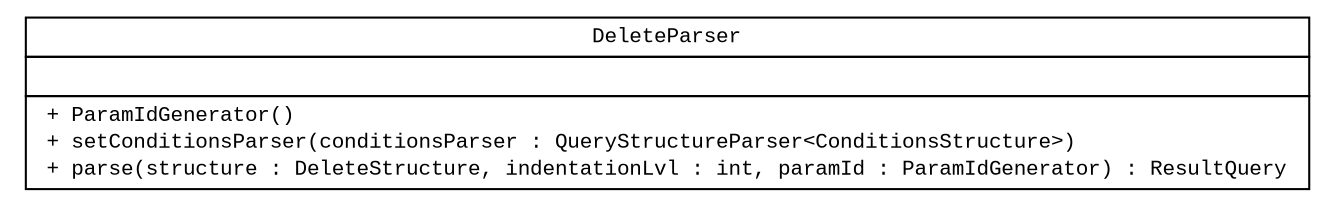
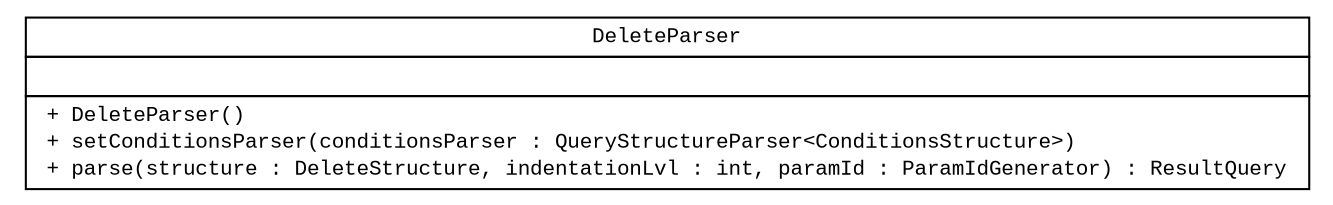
node "DeleteParser": text "+ ParamIdGenerator()" -> "+ DeleteParser()"
